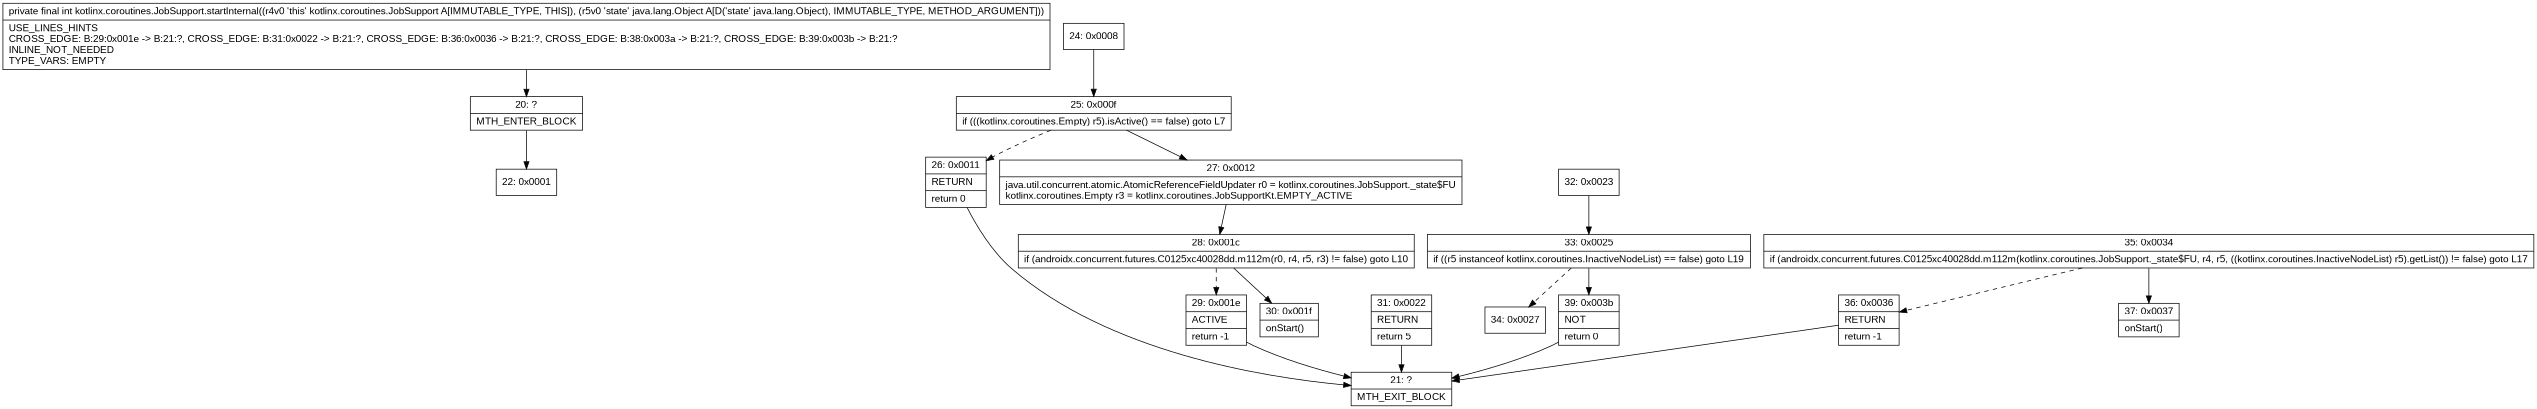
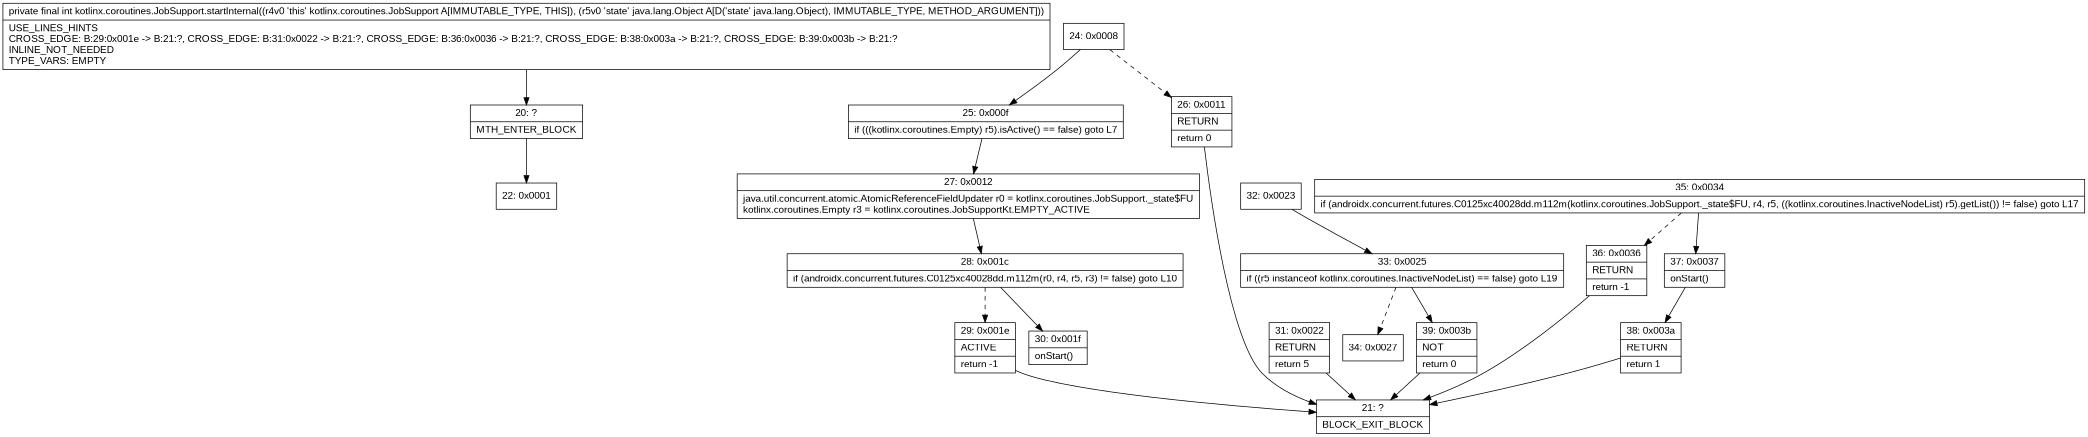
edge "25: 0x000f" -> "26: 0x0011": now "24: 0x0008" -> "26: 0x0011"
node "38: 0x003a": added
node "21: ?": text "MTH_EXIT_BLOCK" -> "BLOCK_EXIT_BLOCK"
